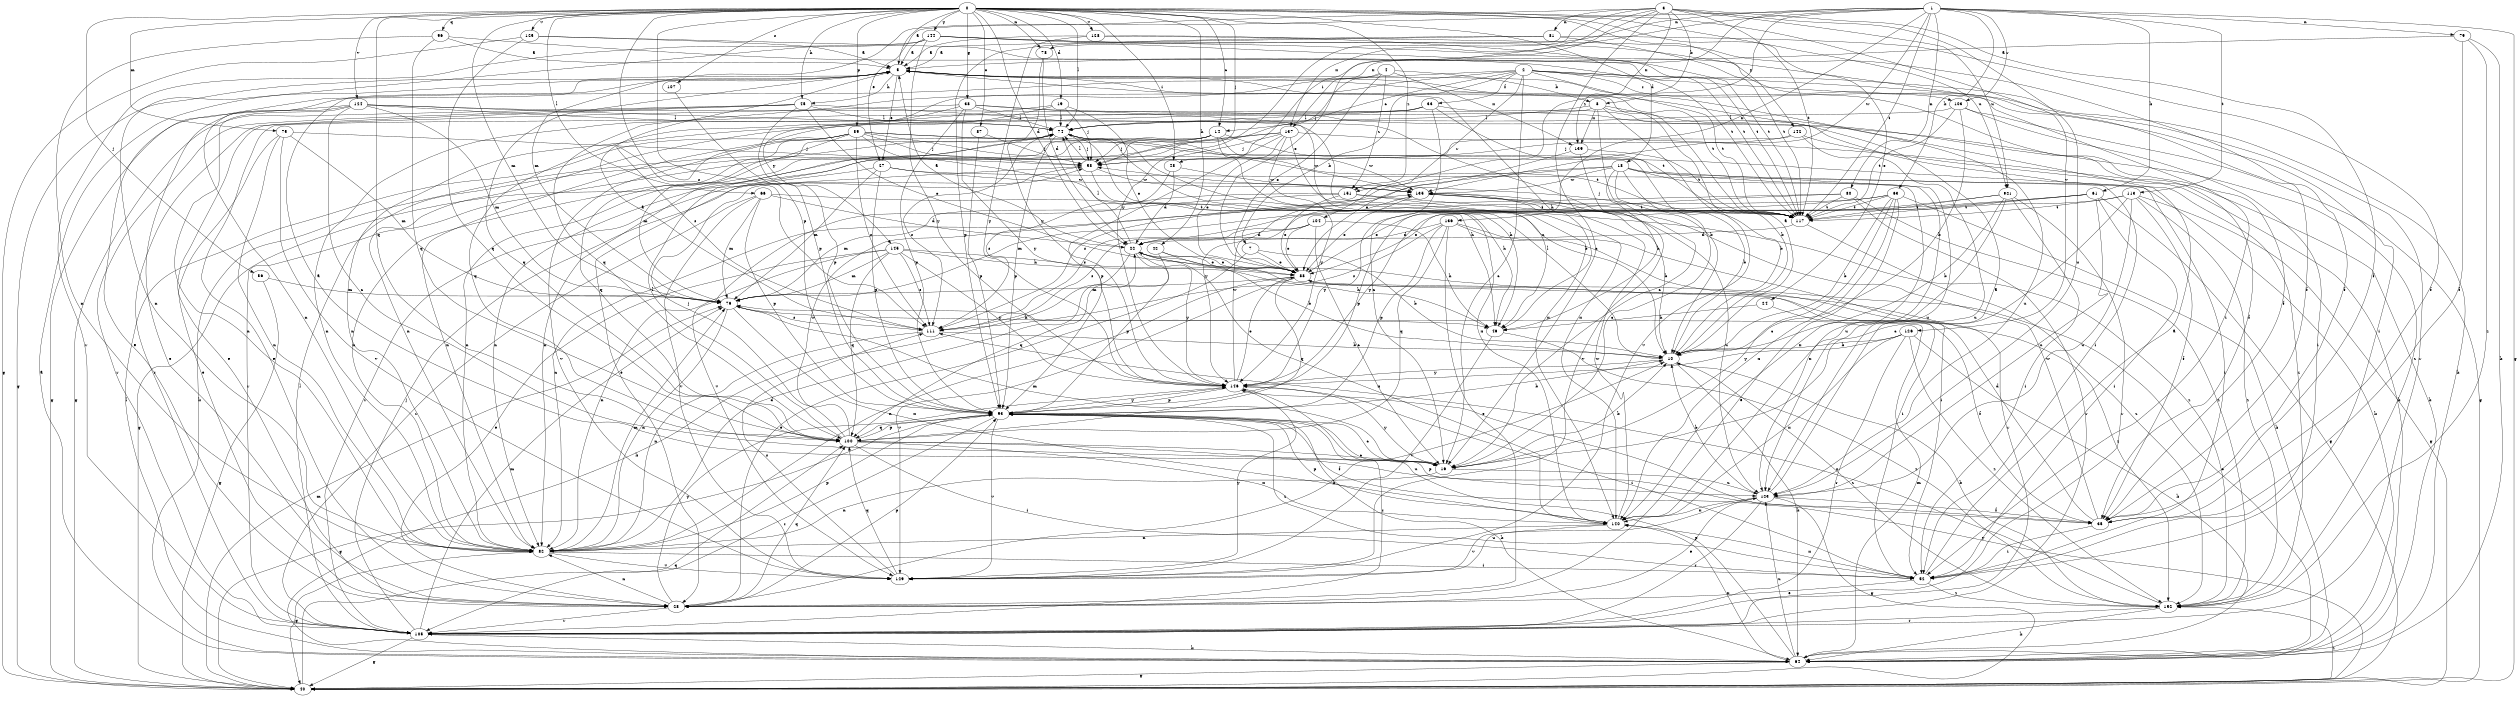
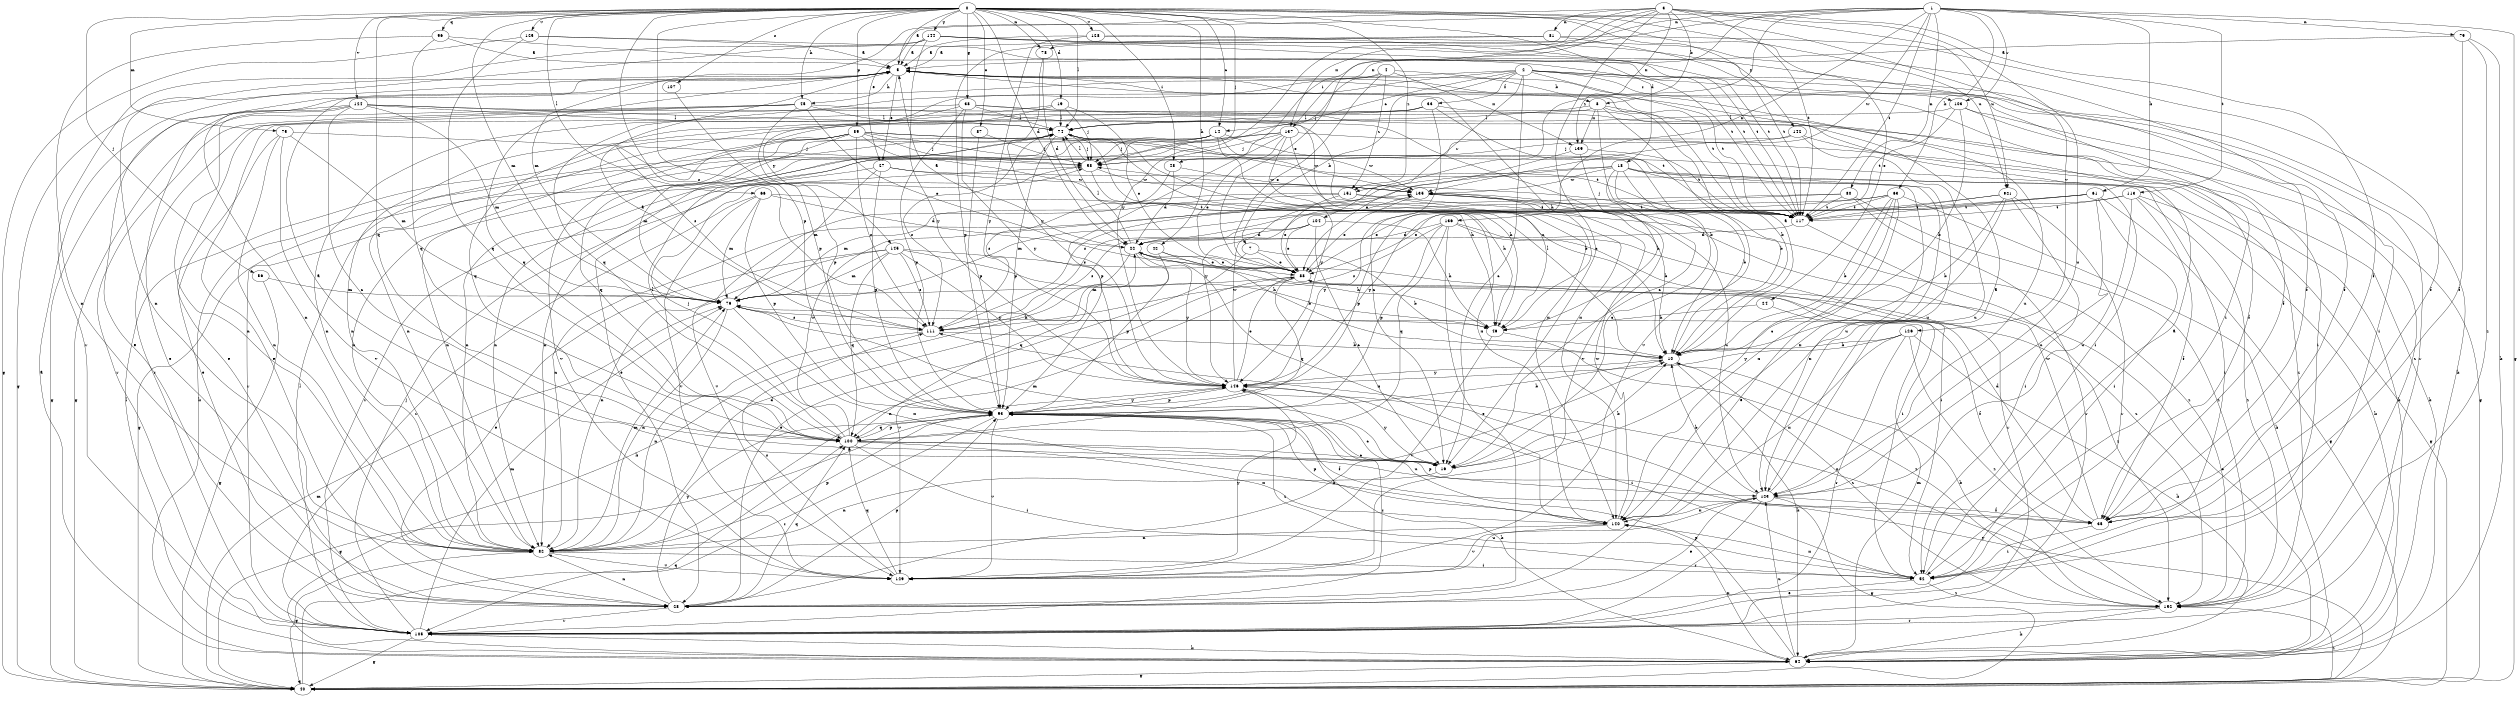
edge "145" -> "88": now "145" -> "46"
edge "113" -> "16": removed, label "c"
edge "16" -> "123": removed, label "u"
